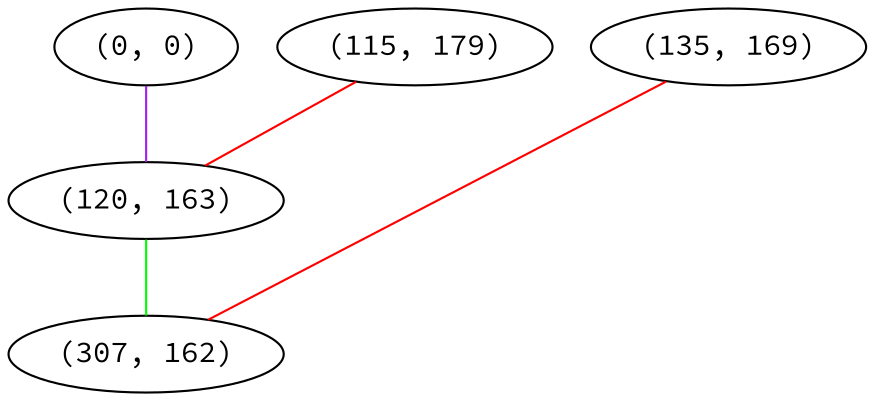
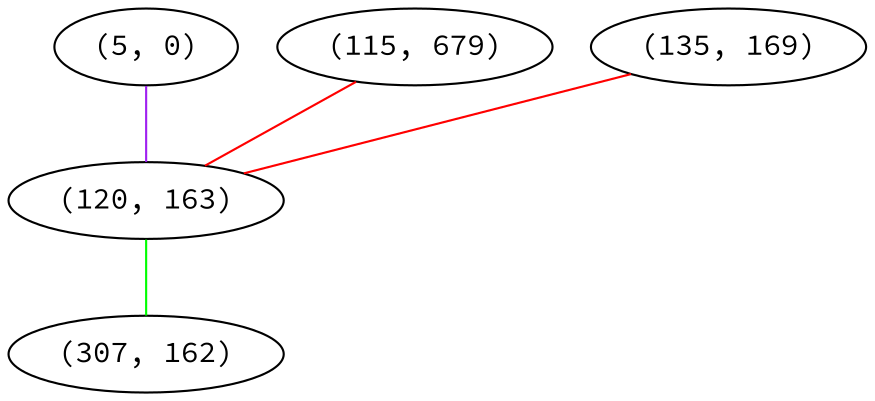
node "(0, 0)": label "(0, 0)" -> "(5, 0)"
node "(115, 179)": label "(115, 179)" -> "(115, 679)"
edge "(135, 169)" -- "(307, 162)": now "(135, 169)" -- "(120, 163)"
